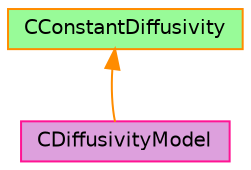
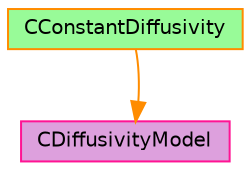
edge "CDiffusivityModel" -> "CConstantDiffusivity": reversed
